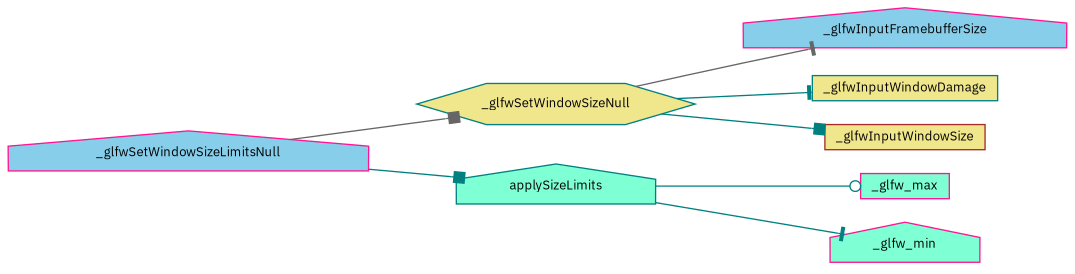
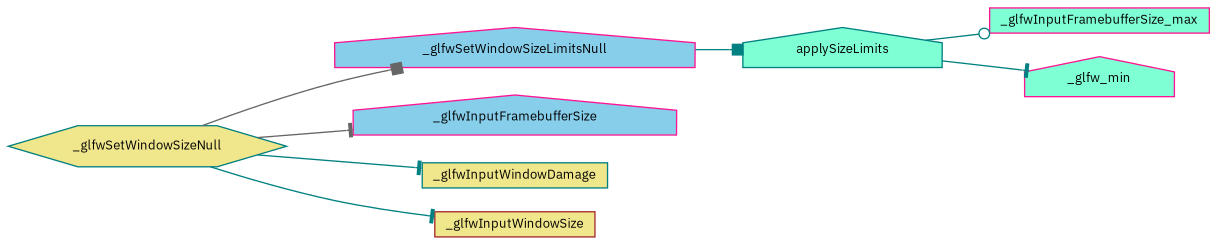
edge "_glfwSetWindowSizeNull" -> "_glfwInputWindowSize": arrowhead box -> tee
edge "_glfwSetWindowSizeLimitsNull" -> "_glfwSetWindowSizeNull": reversed
node "_glfw_max": label "_glfw_max" -> "_glfwInputFramebufferSize_max"
